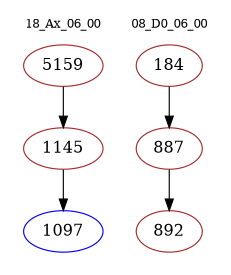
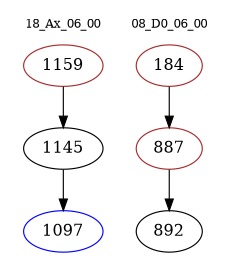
node "5159": label "5159" -> "1159"
node "1145": color brown -> black
node "892": color brown -> black
